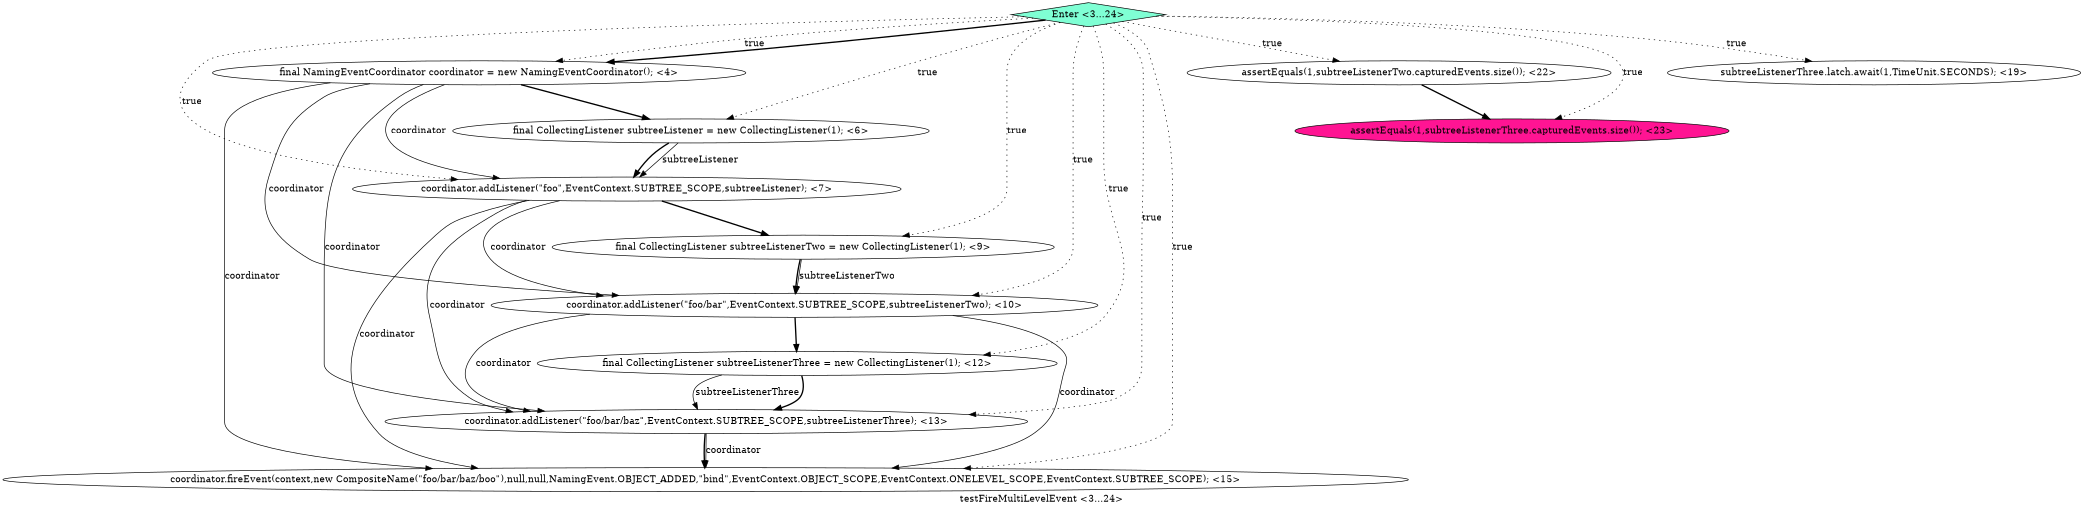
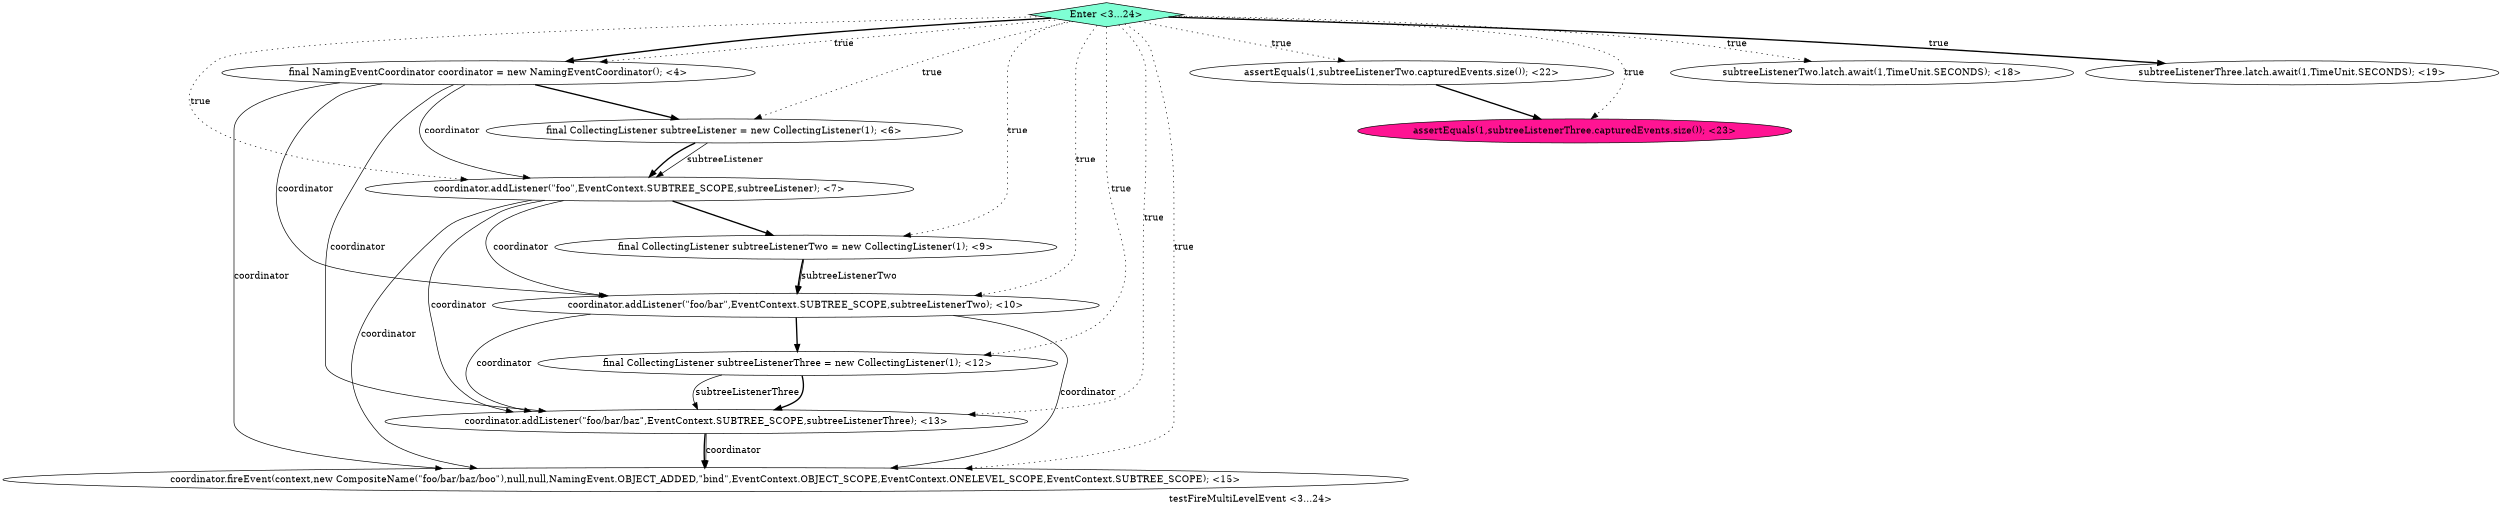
edge "Enter <3...24>" -> "subtreeListenerThree.latch.await(1,TimeUnit.SECONDS); <19>": style dotted -> bold
node "subtreeListenerTwo.latch.await(1,TimeUnit.SECONDS); <18>": added
